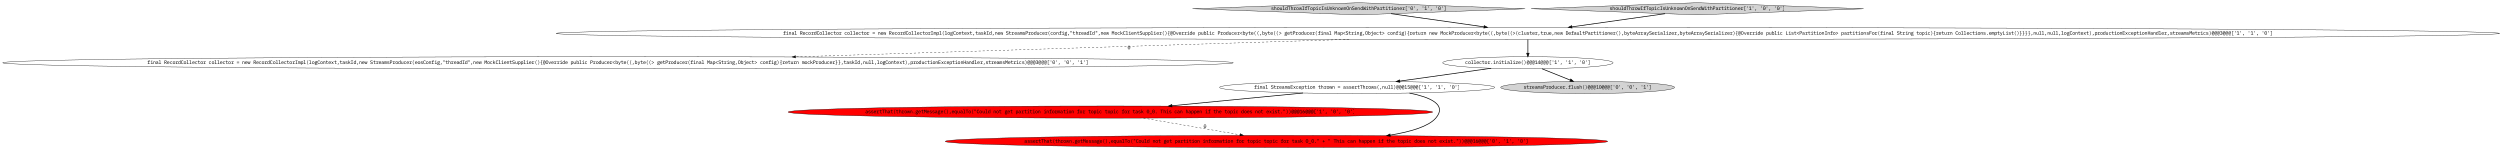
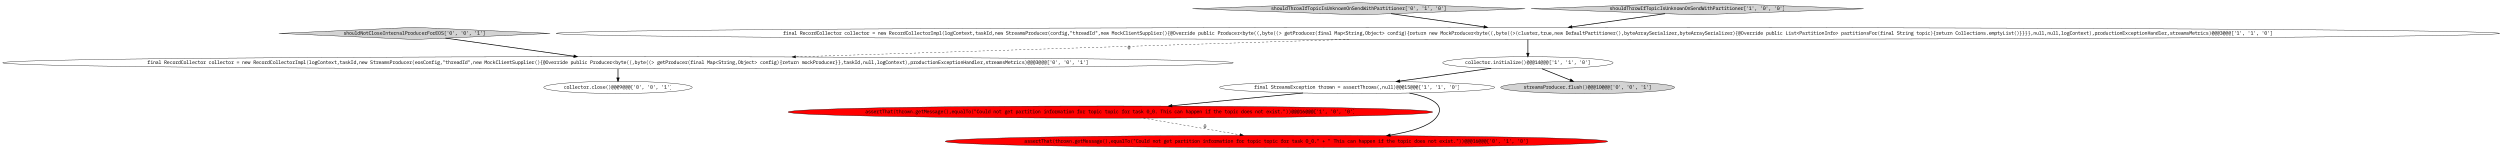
node "shouldNotCloseInternalProducerForEOS['0', '0', '1']": added
node "collector.close()@@@9@@@['0', '0', '1']": added
